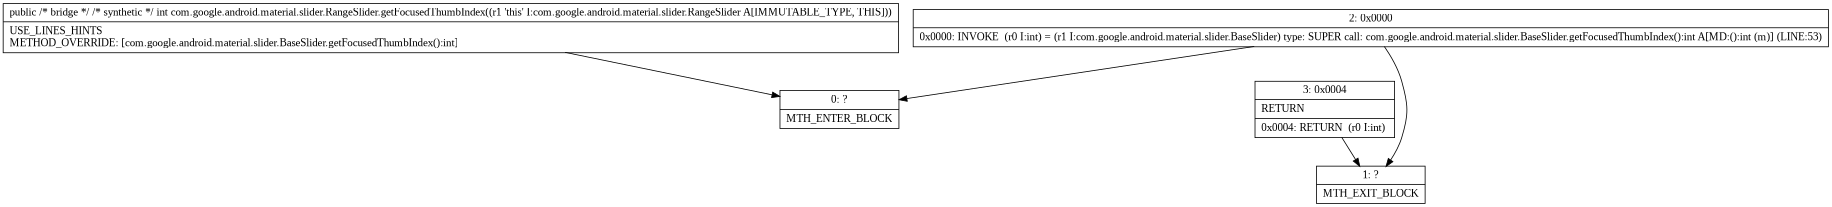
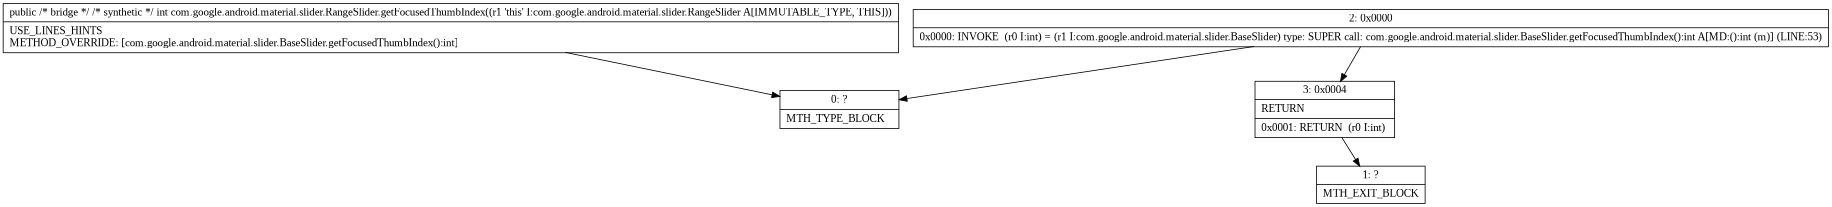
edge "2: 0x0000" -> "1: ?": now "2: 0x0000" -> "3: 0x0004"
node "0: ?": text "MTH_ENTER_BLOCK" -> "MTH_TYPE_BLOCK"
node "3: 0x0004": text "0x0004: RETURN  (r0 I:int)" -> "0x0001: RETURN  (r0 I:int)"
